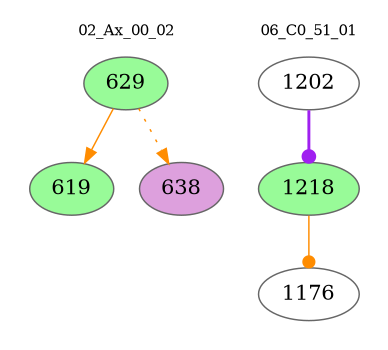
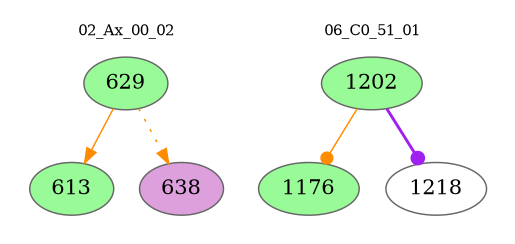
node "1202": fillcolor white -> palegreen
node "619": label "619" -> "613"
node "1218": fillcolor palegreen -> white
edge "1218" -> "1176": now "1202" -> "1176"
node "1176": fillcolor white -> palegreen
